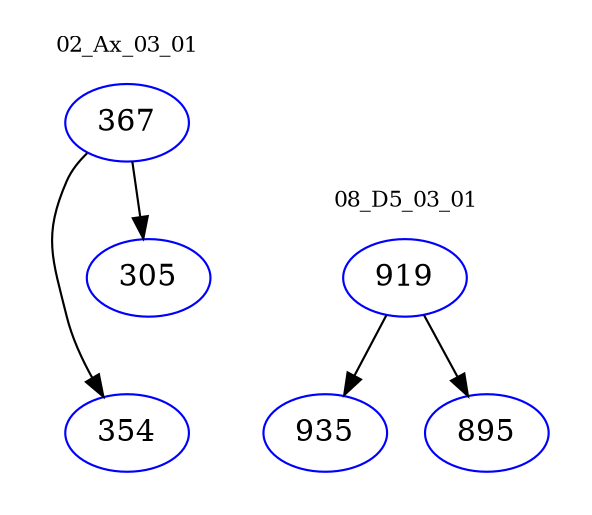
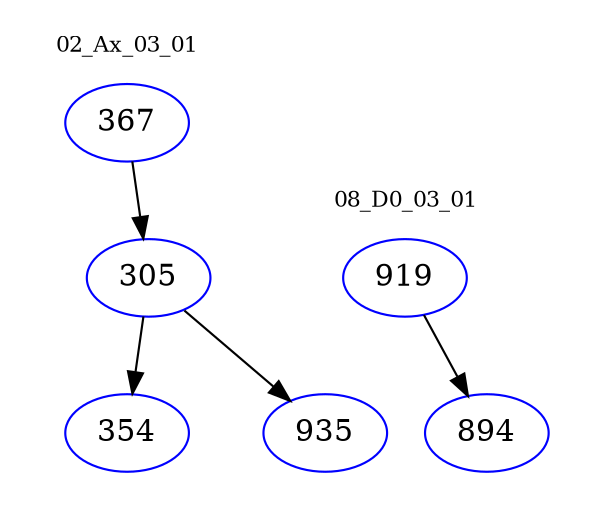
cluster "08_D5_03_01": label "08_D5_03_01" -> "08_D0_03_01"
edge "367" -> "354": now "305" -> "354"
edge "919" -> "935": now "305" -> "935"
node "895": label "895" -> "894"
